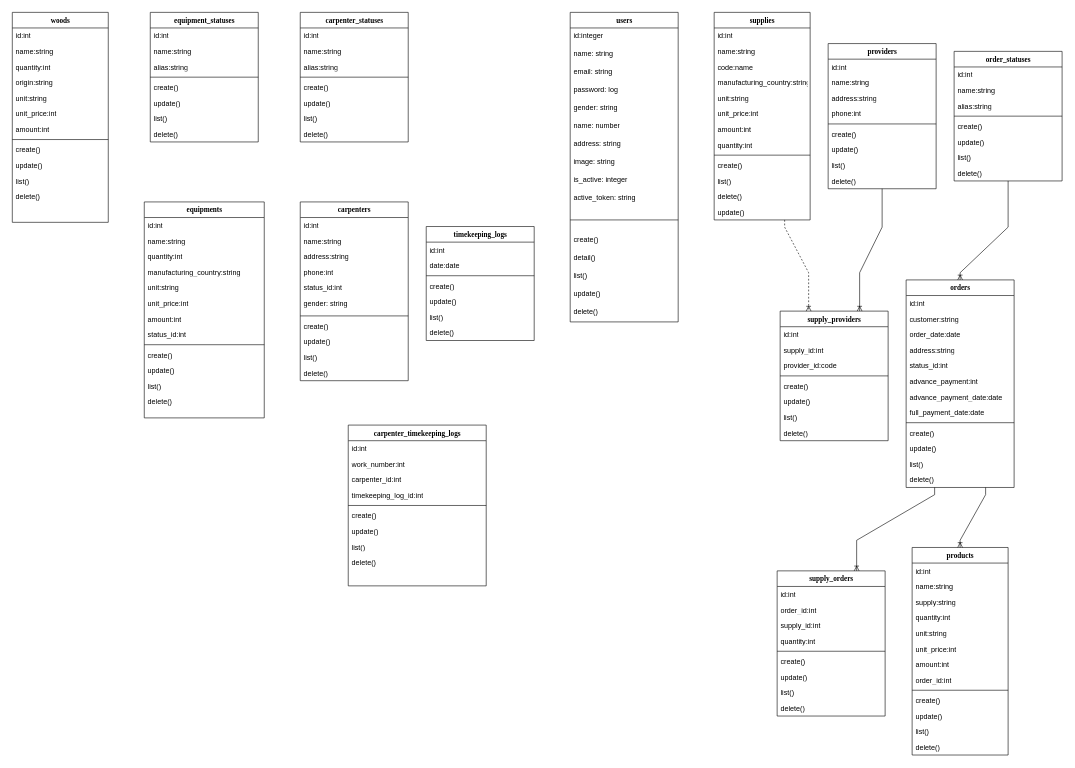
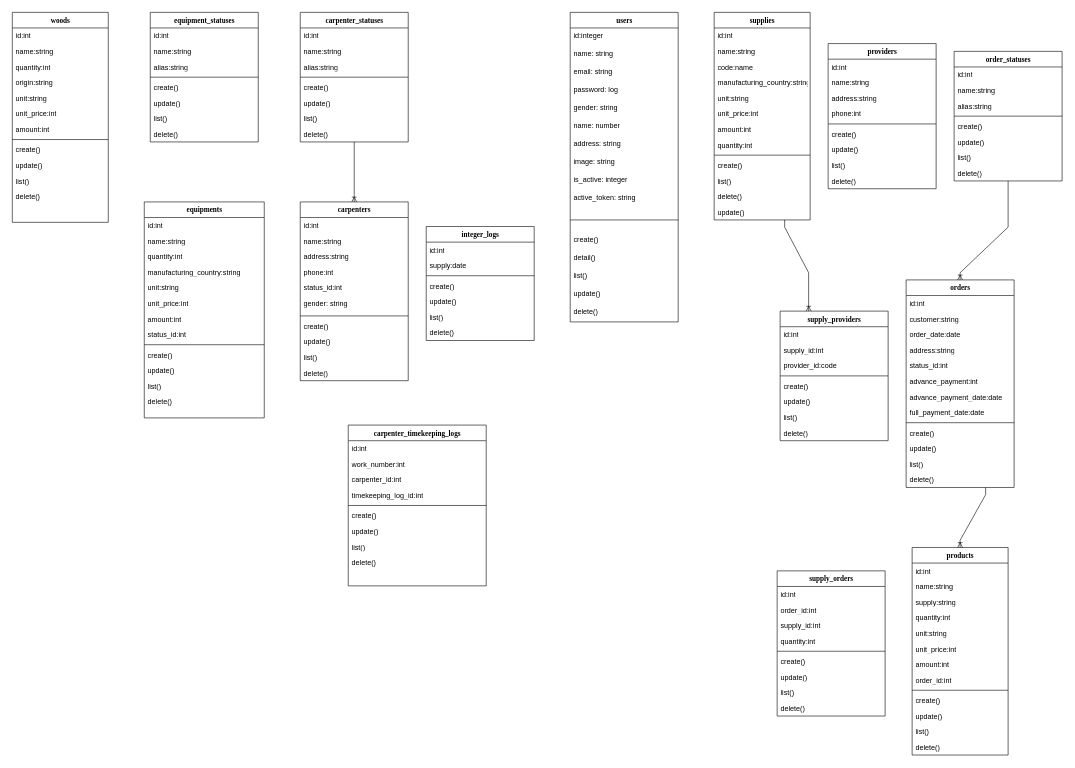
edge "carpenter_statuses" -> "carpenters": added
node "timekeeping_logs": label "timekeeping_logs" -> "integer_logs"
edge "supplies" -> "supply_providers": style dashed -> solid
edge "providers" -> "supply_providers": removed
node "date:date": label "date:date" -> "supply:date"
edge "orders" -> "supply_orders": removed
